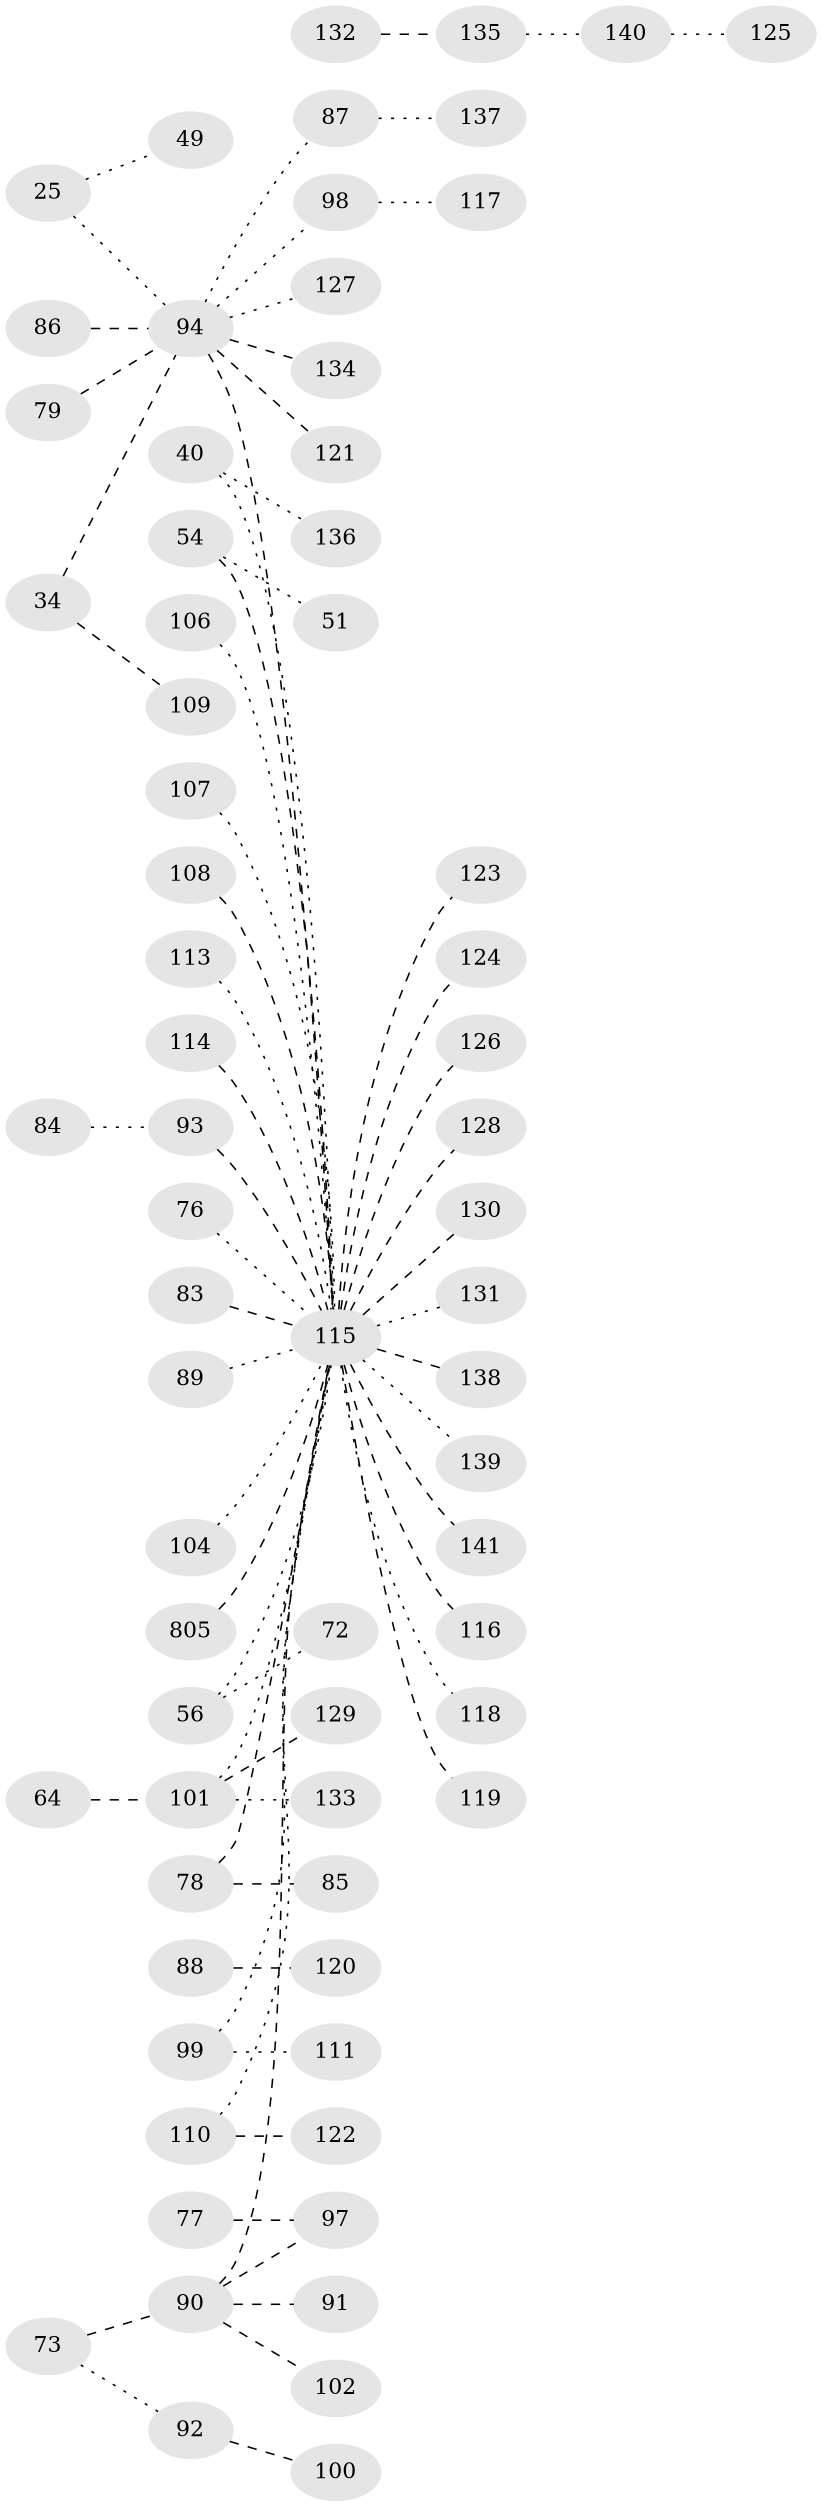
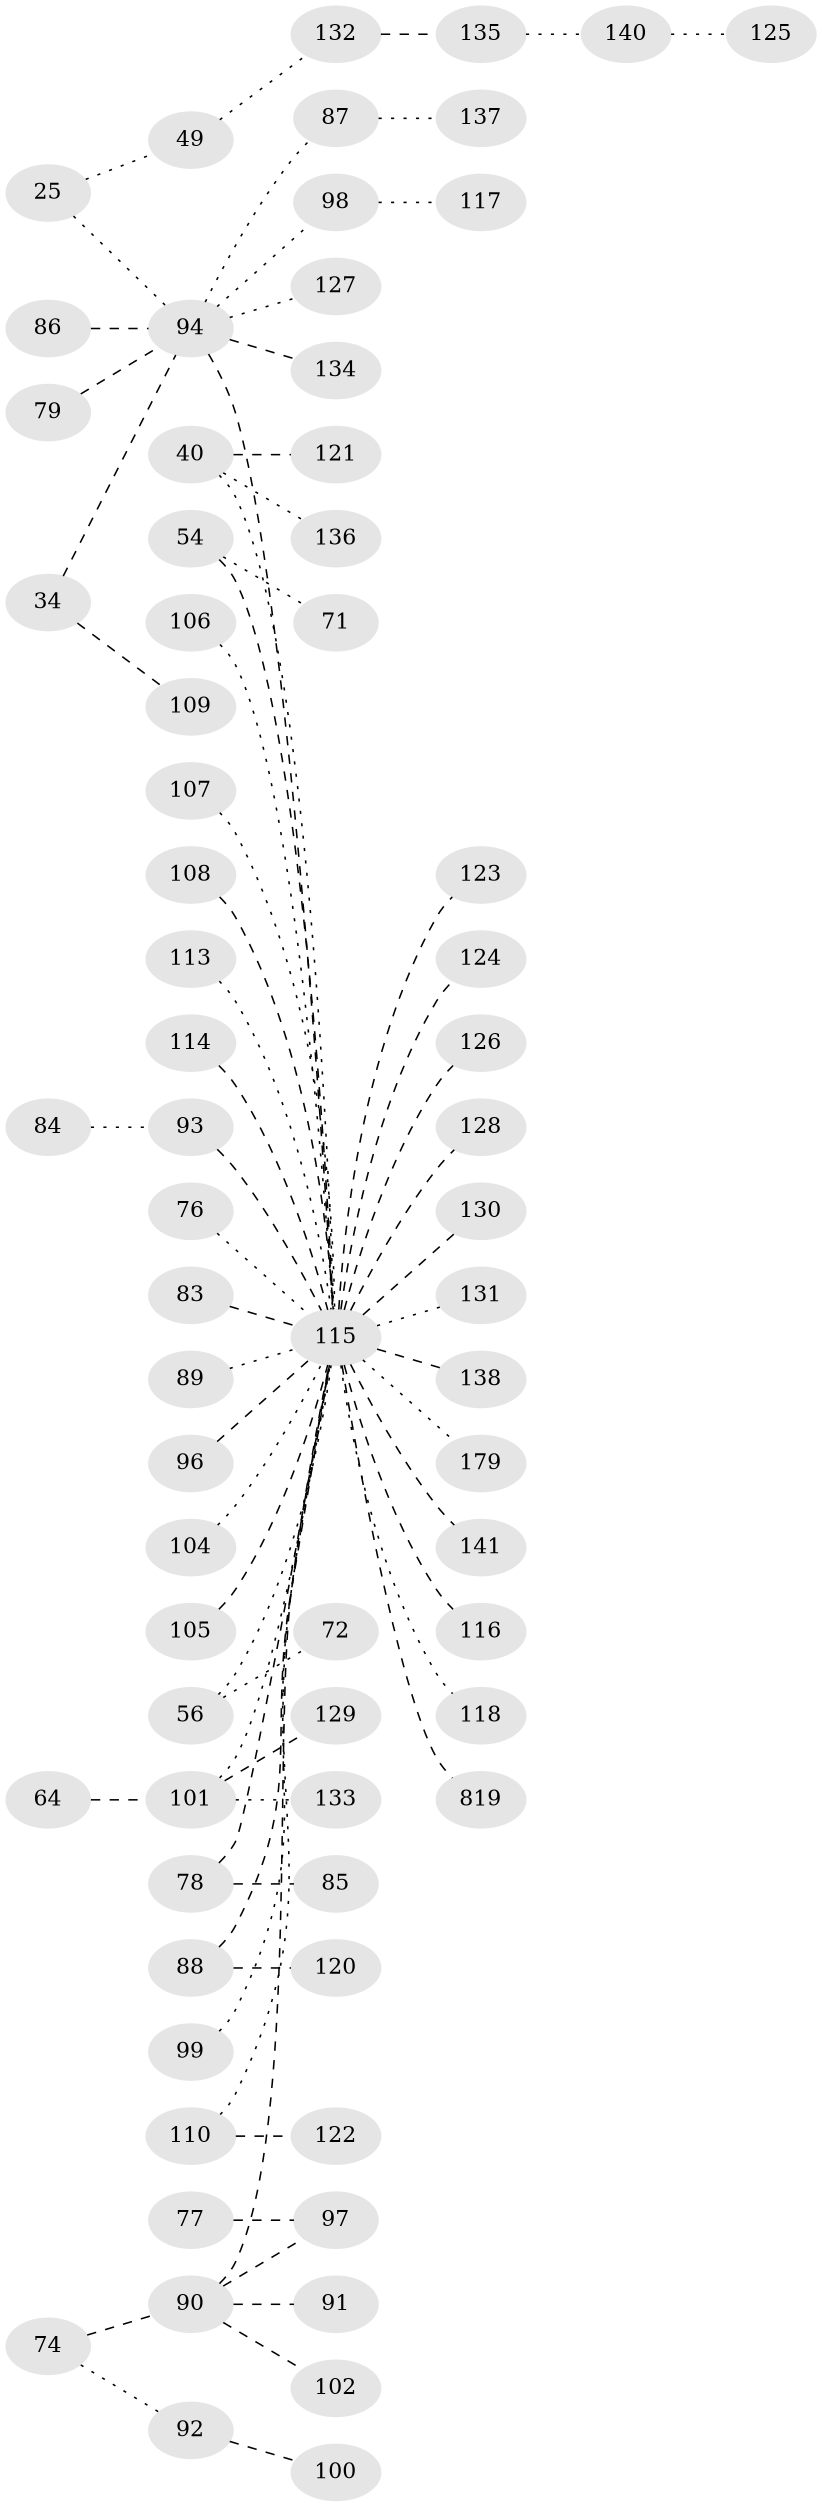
edge "132" -- "49": added
edge "94" -- "121": now "40" -- "121"
node "51": label "51" -> "71"
node "96": added
node "139": label "139" -> "179"
node "805": label "805" -> "105"
edge "115" -- "88": added
node "119": label "119" -> "819"
node "111": removed
node "73": label "73" -> "74"
